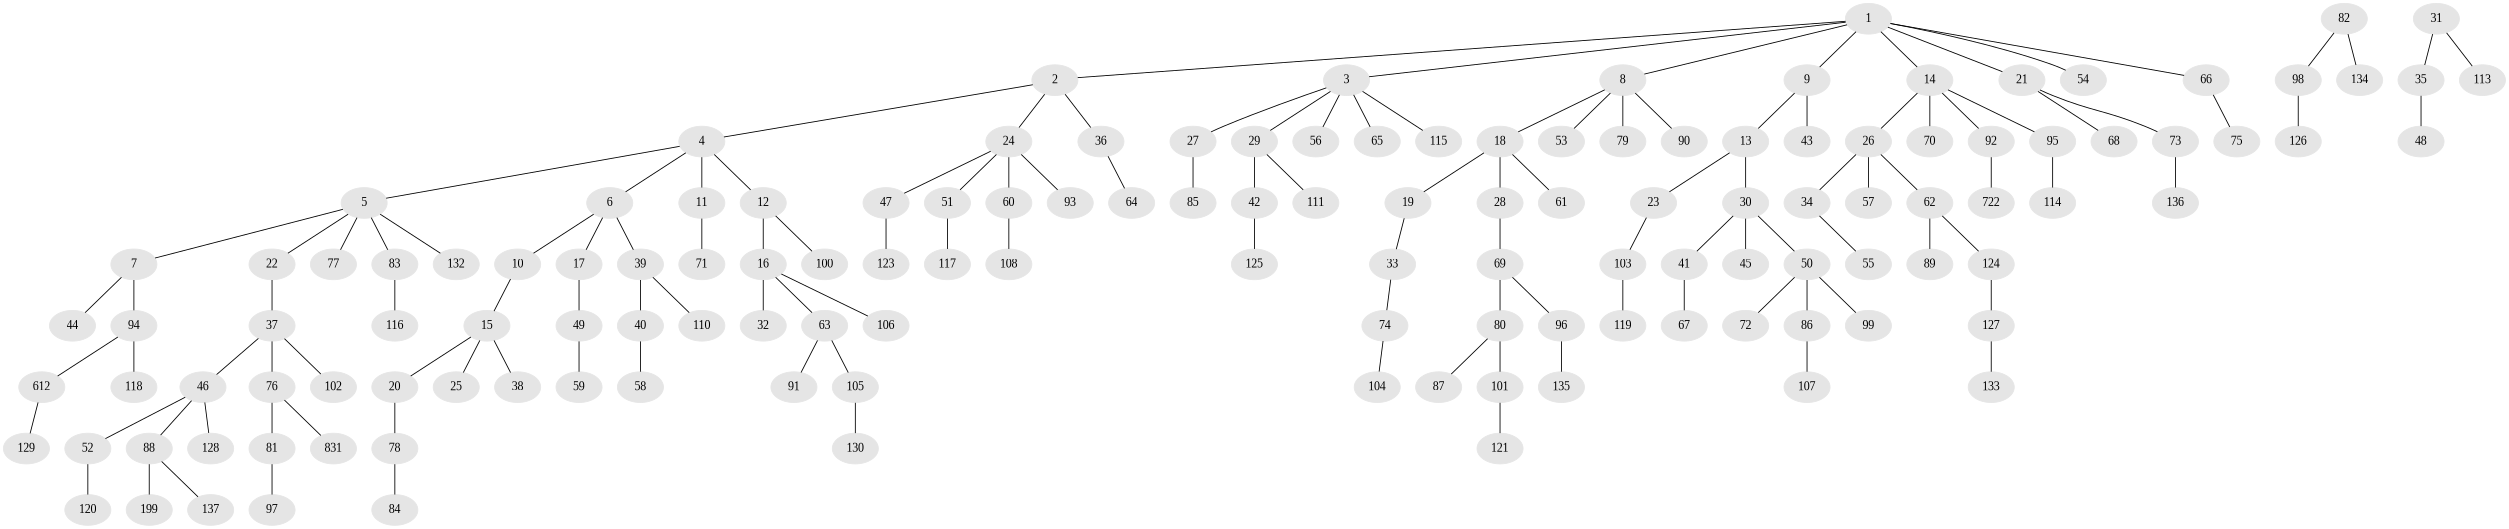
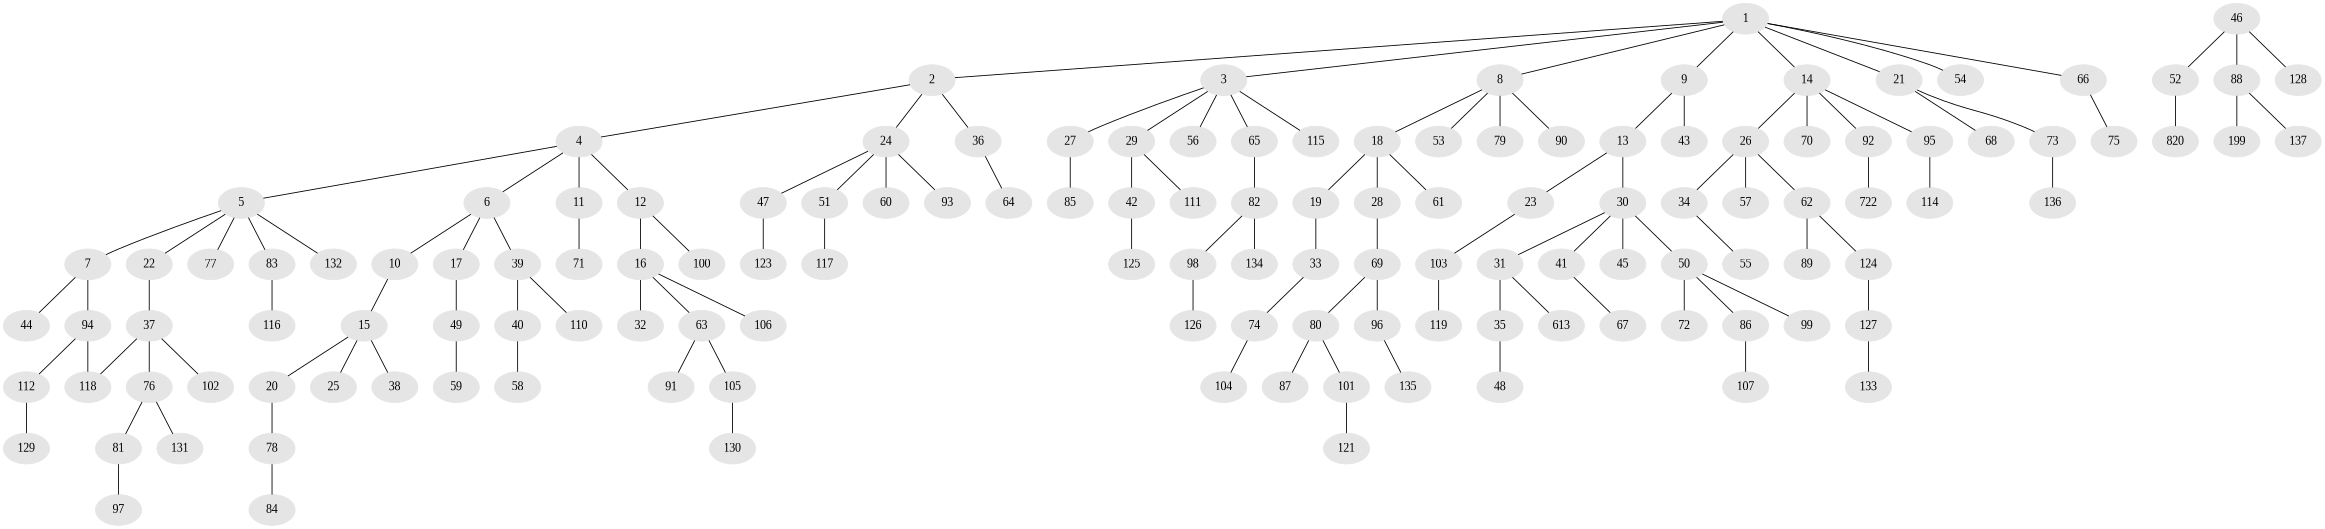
node "113": label "113" -> "613"
edge "65" -- "82": added
edge "30" -- "31": added
node "108": removed
edge "37" -- "46": now "37" -- "118"
node "612": label "612" -> "112"
node "831": label "831" -> "131"
node "120": label "120" -> "820"
